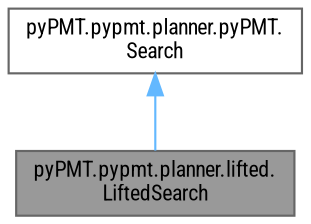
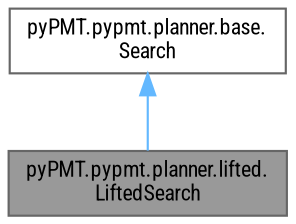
node "pyPMT.pypmt.planner.pyPMT. Search": label "pyPMT.pypmt.planner.pyPMT. Search" -> "pyPMT.pypmt.planner.base. Search"
